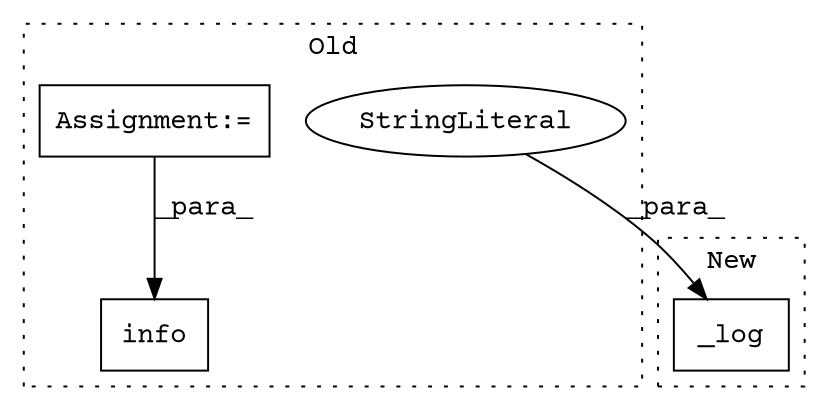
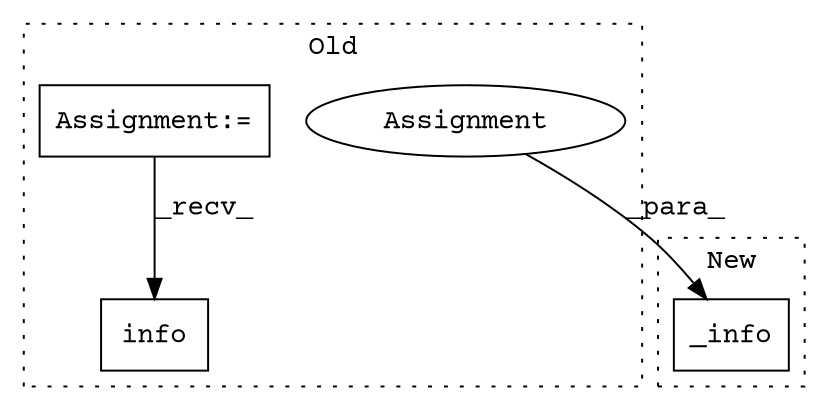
node "StringLiteral": label "StringLiteral" -> "Assignment"
edge "Assignment:=" -> "info": label "_para_" -> "_recv_"
node "_log": label "_log" -> "_info"
